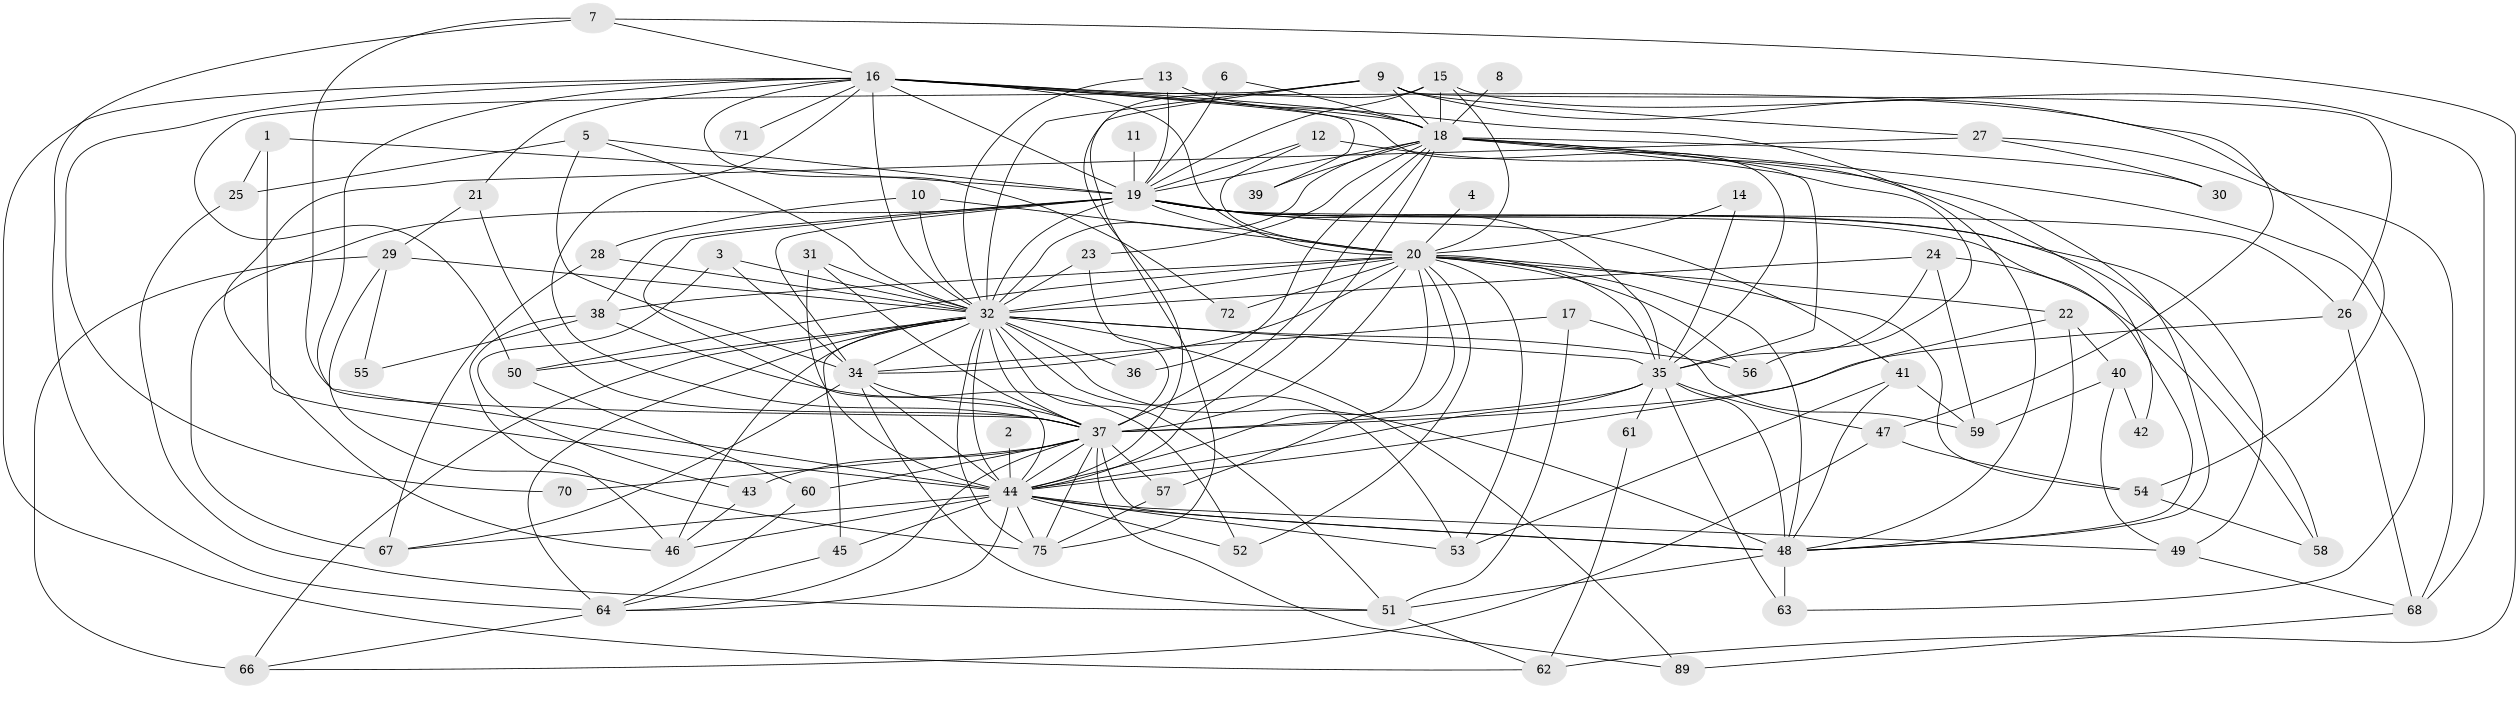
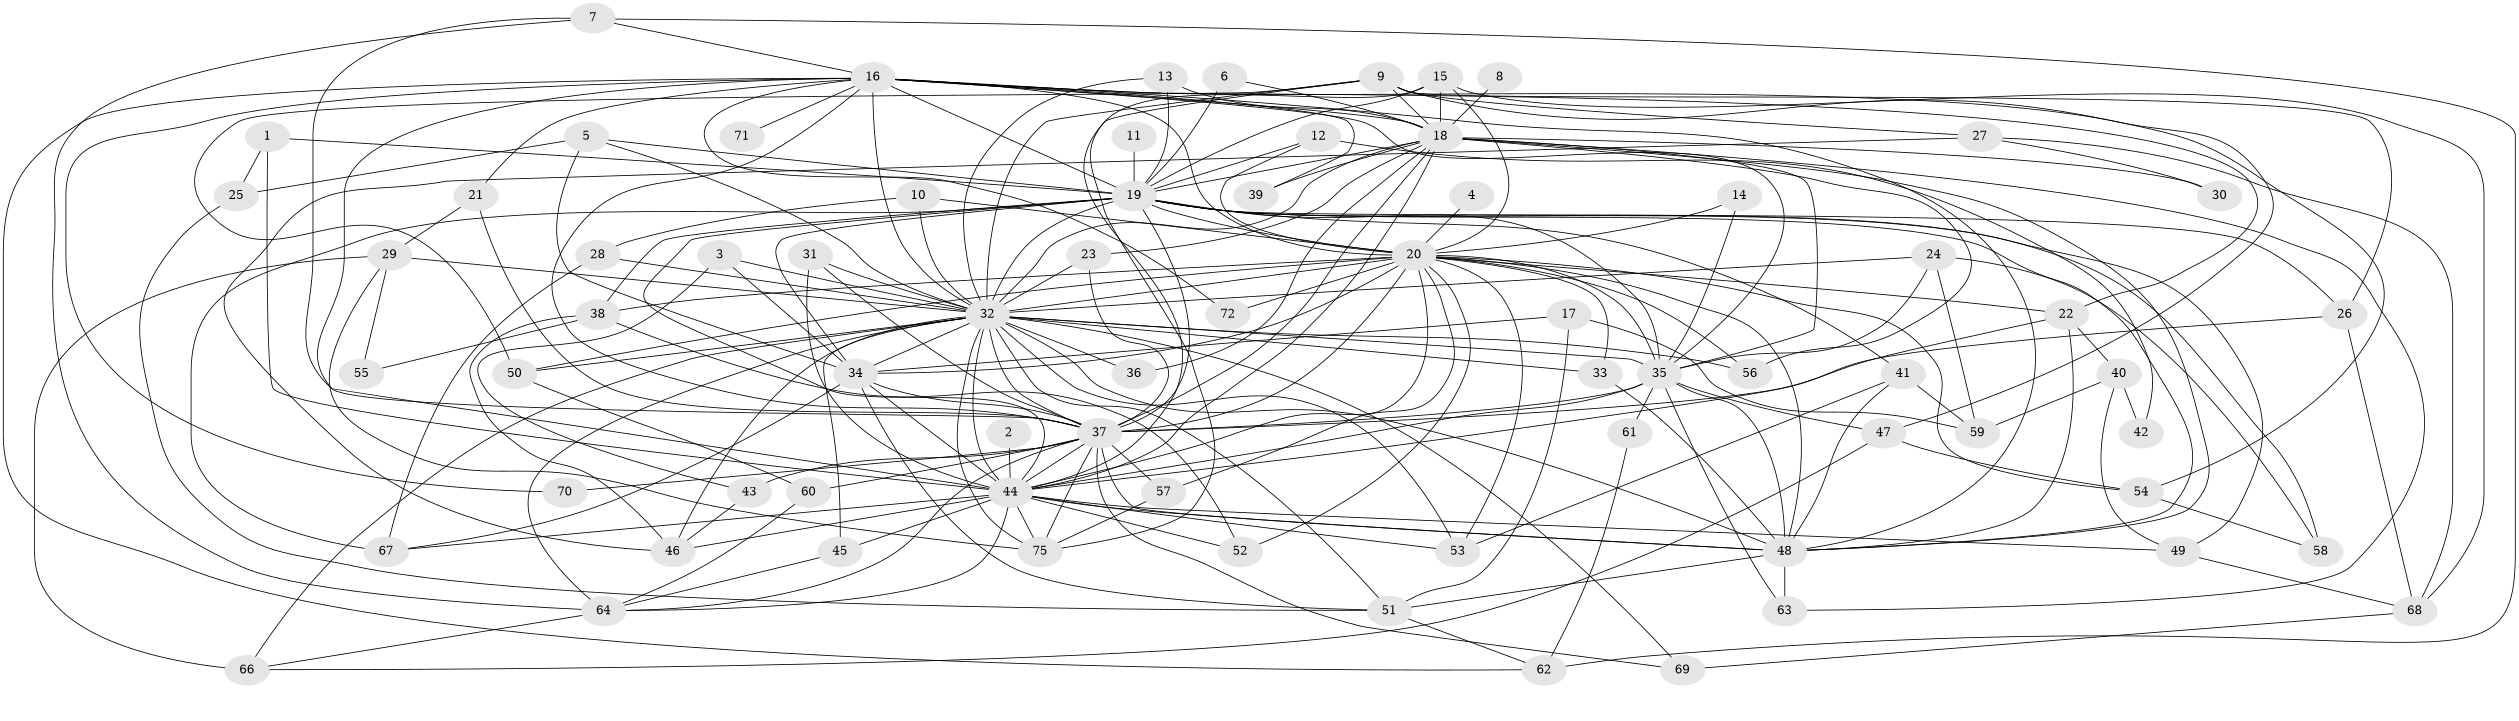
edge "16" -- "22": added
edge "19" -- "37": added
node "33": added
node "89": label "89" -> "69"
